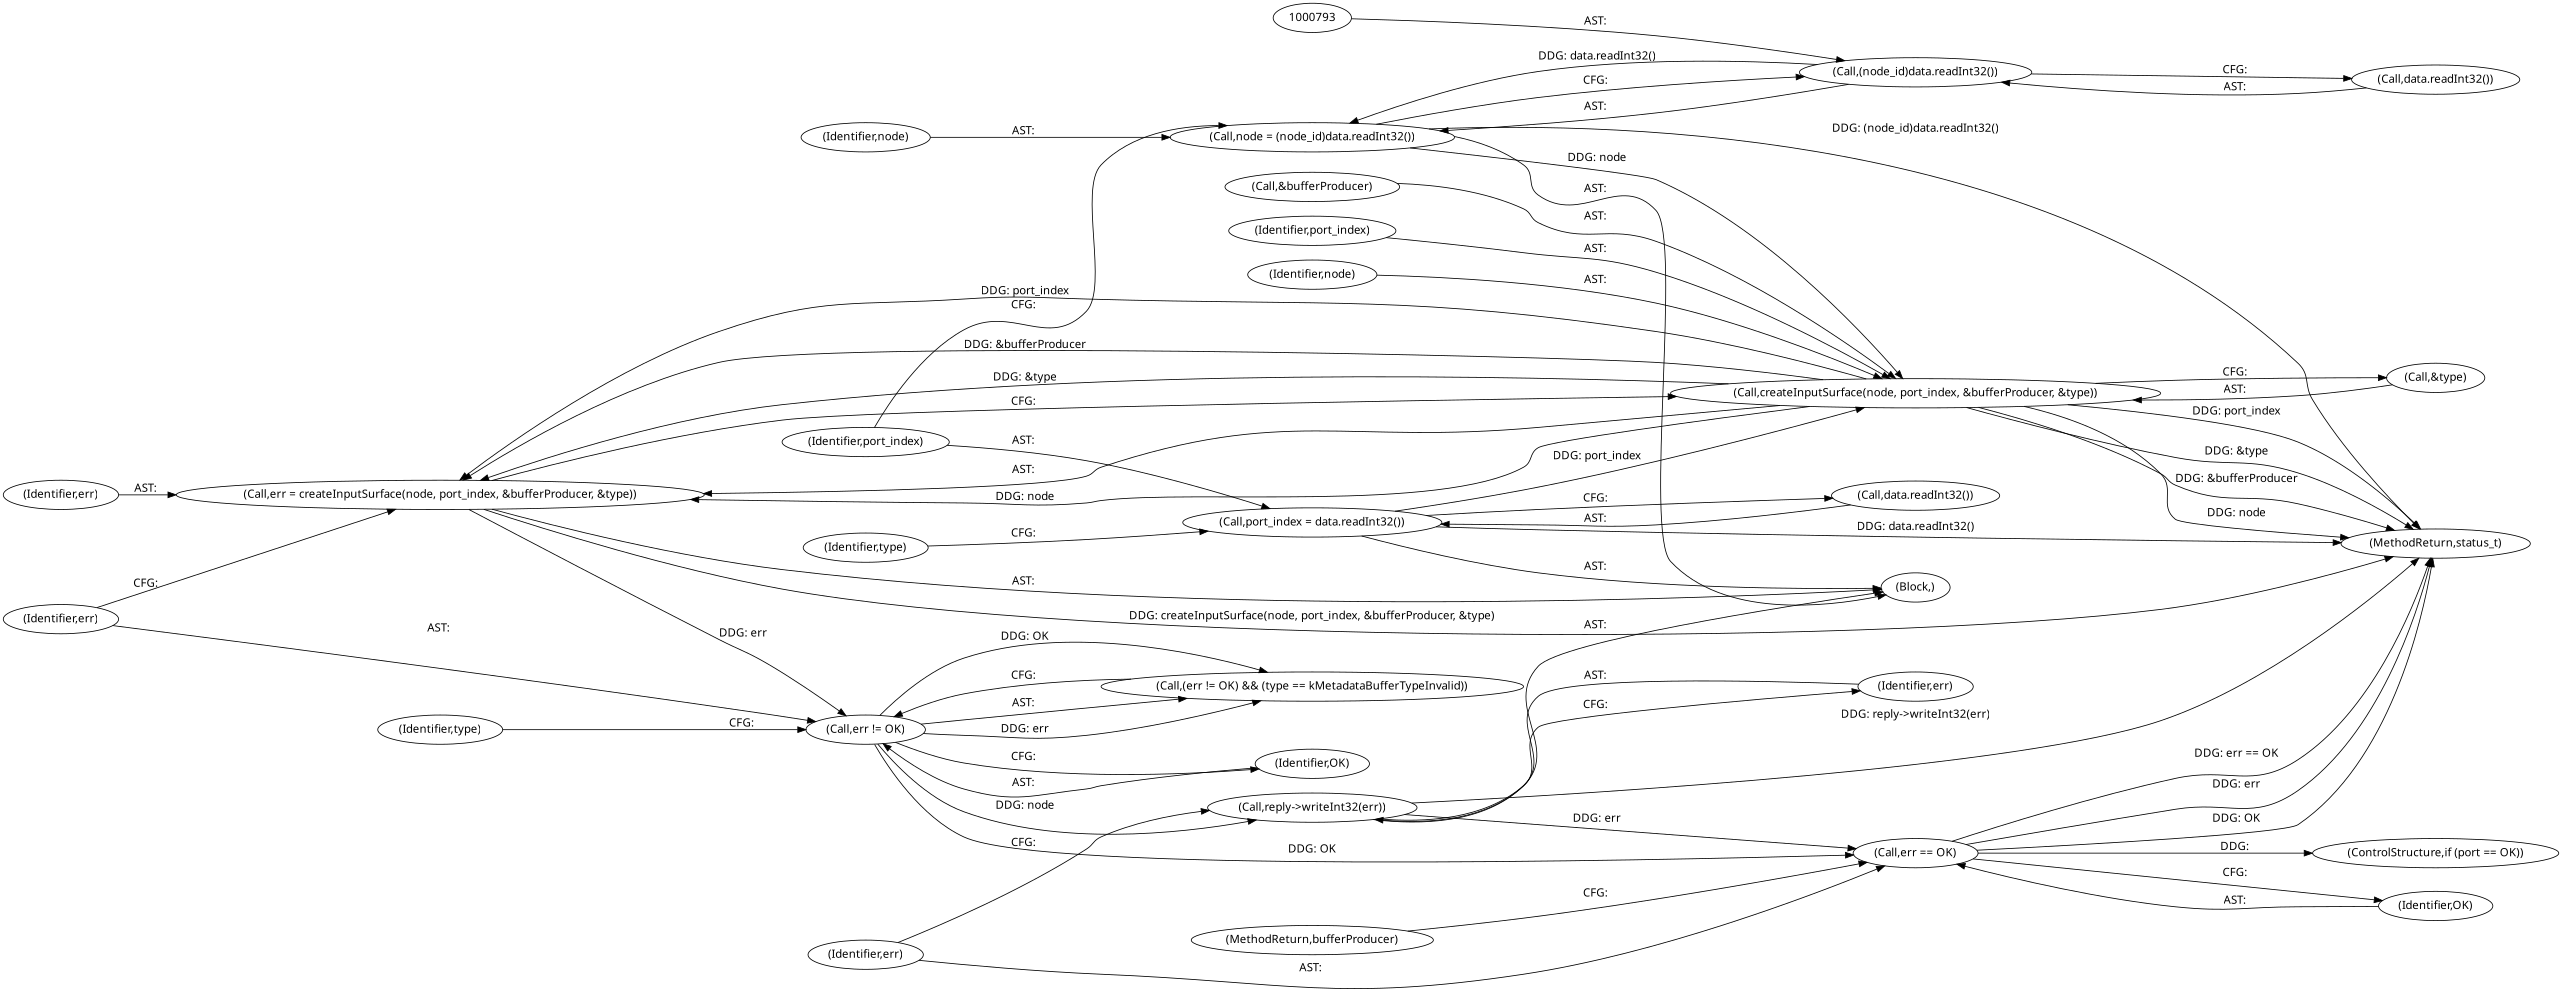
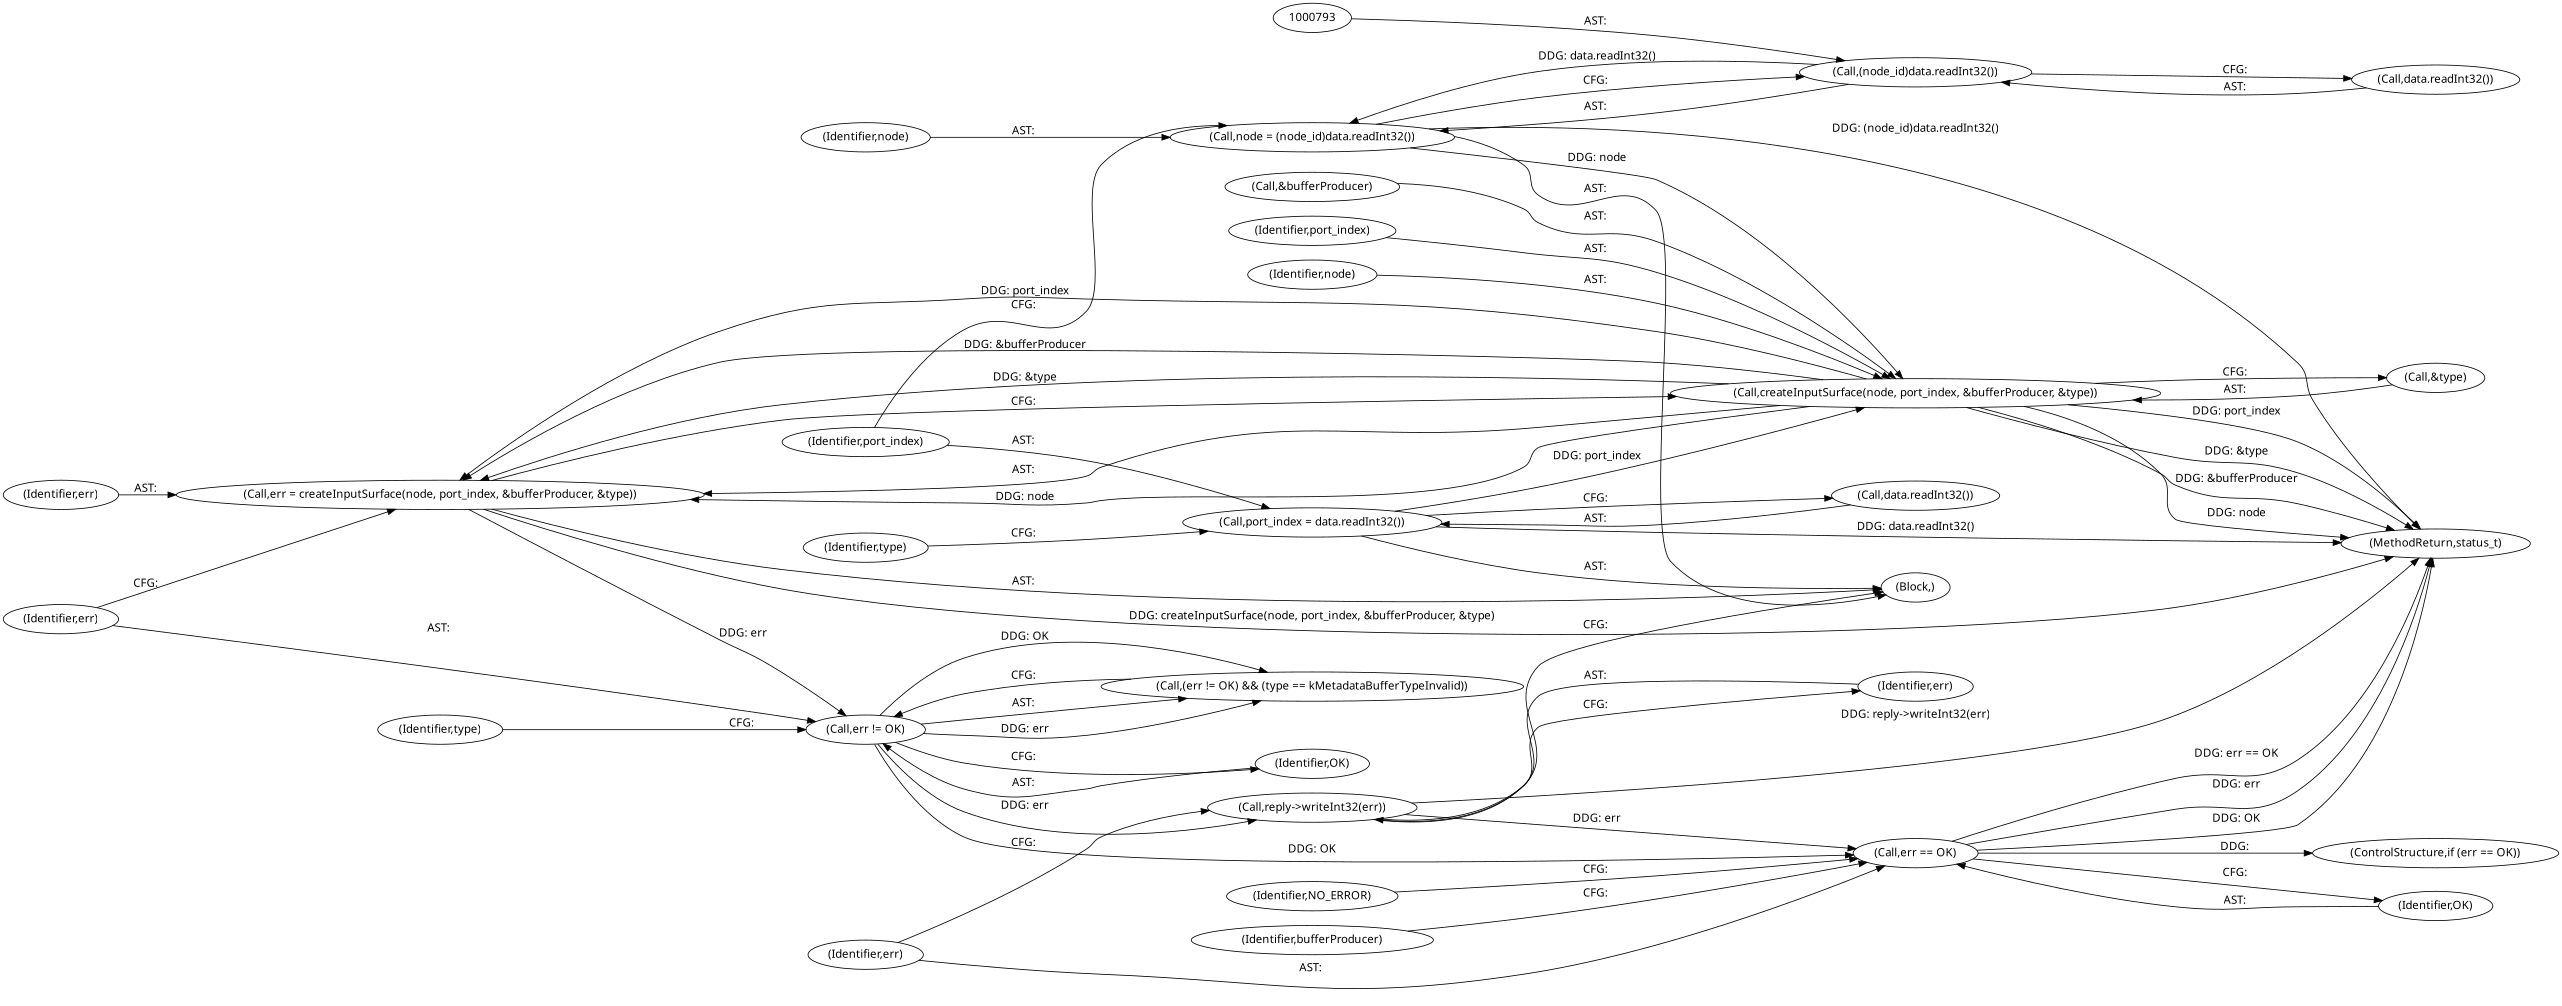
edge "(Call,reply->writeInt32(err))" -> "(Block,)": label "AST: " -> "CFG: "
edge "(Call,err != OK)" -> "(Call,reply->writeInt32(err))": label "DDG: node" -> "DDG: err"
node "(ControlStructure,if (port == OK))": label "(ControlStructure,if (port == OK))" -> "(ControlStructure,if (err == OK))"
node "(Identifier,NO_ERROR)": added
node "(MethodReturn,bufferProducer)": label "(MethodReturn,bufferProducer)" -> "(Identifier,bufferProducer)"
